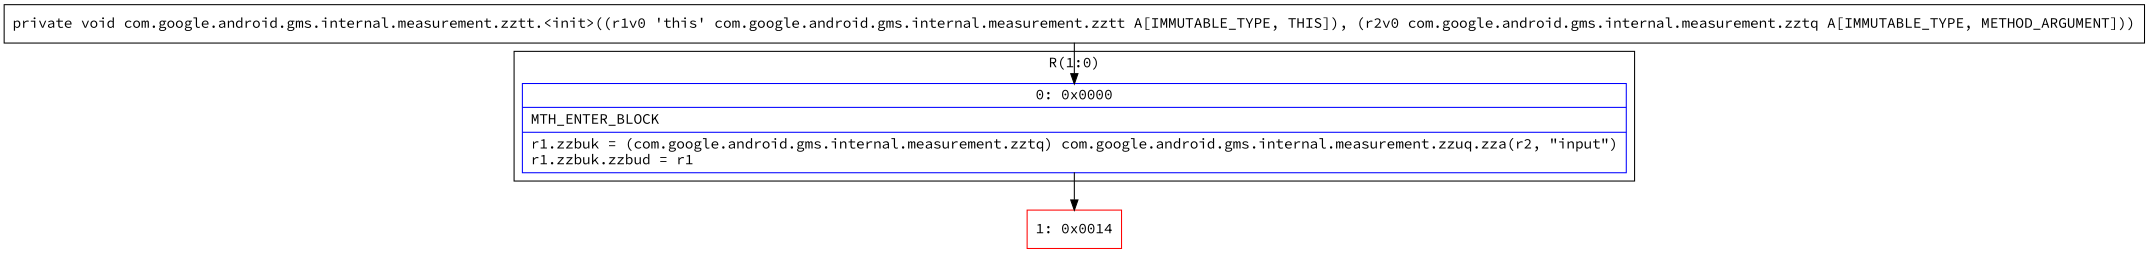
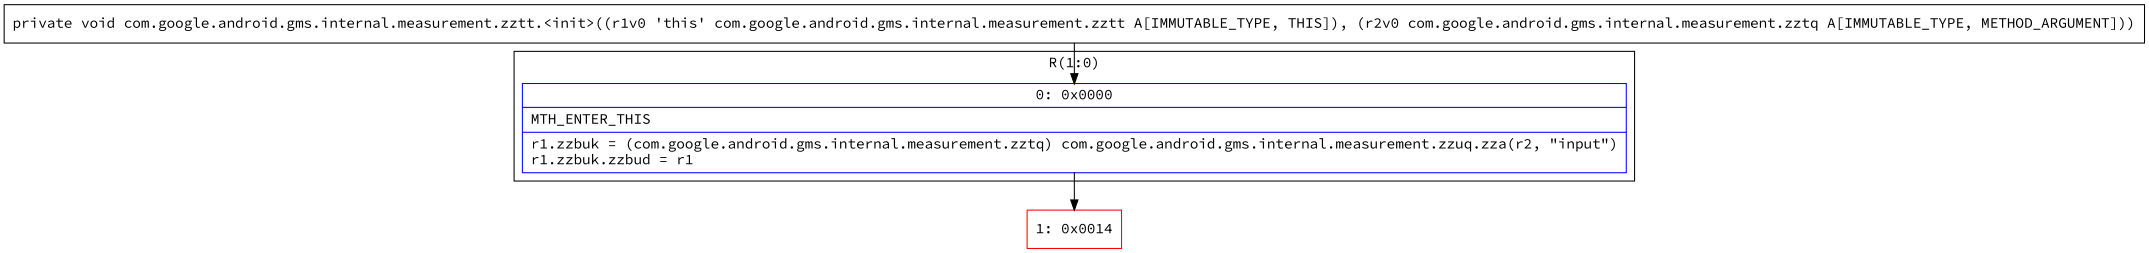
node "0: 0x0000": text "MTH_ENTER_BLOCK" -> "MTH_ENTER_THIS"
